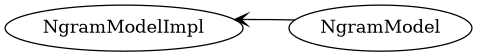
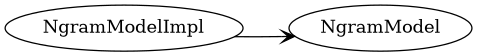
edge "NgramModel" -> "NgramModelImpl": reversed
